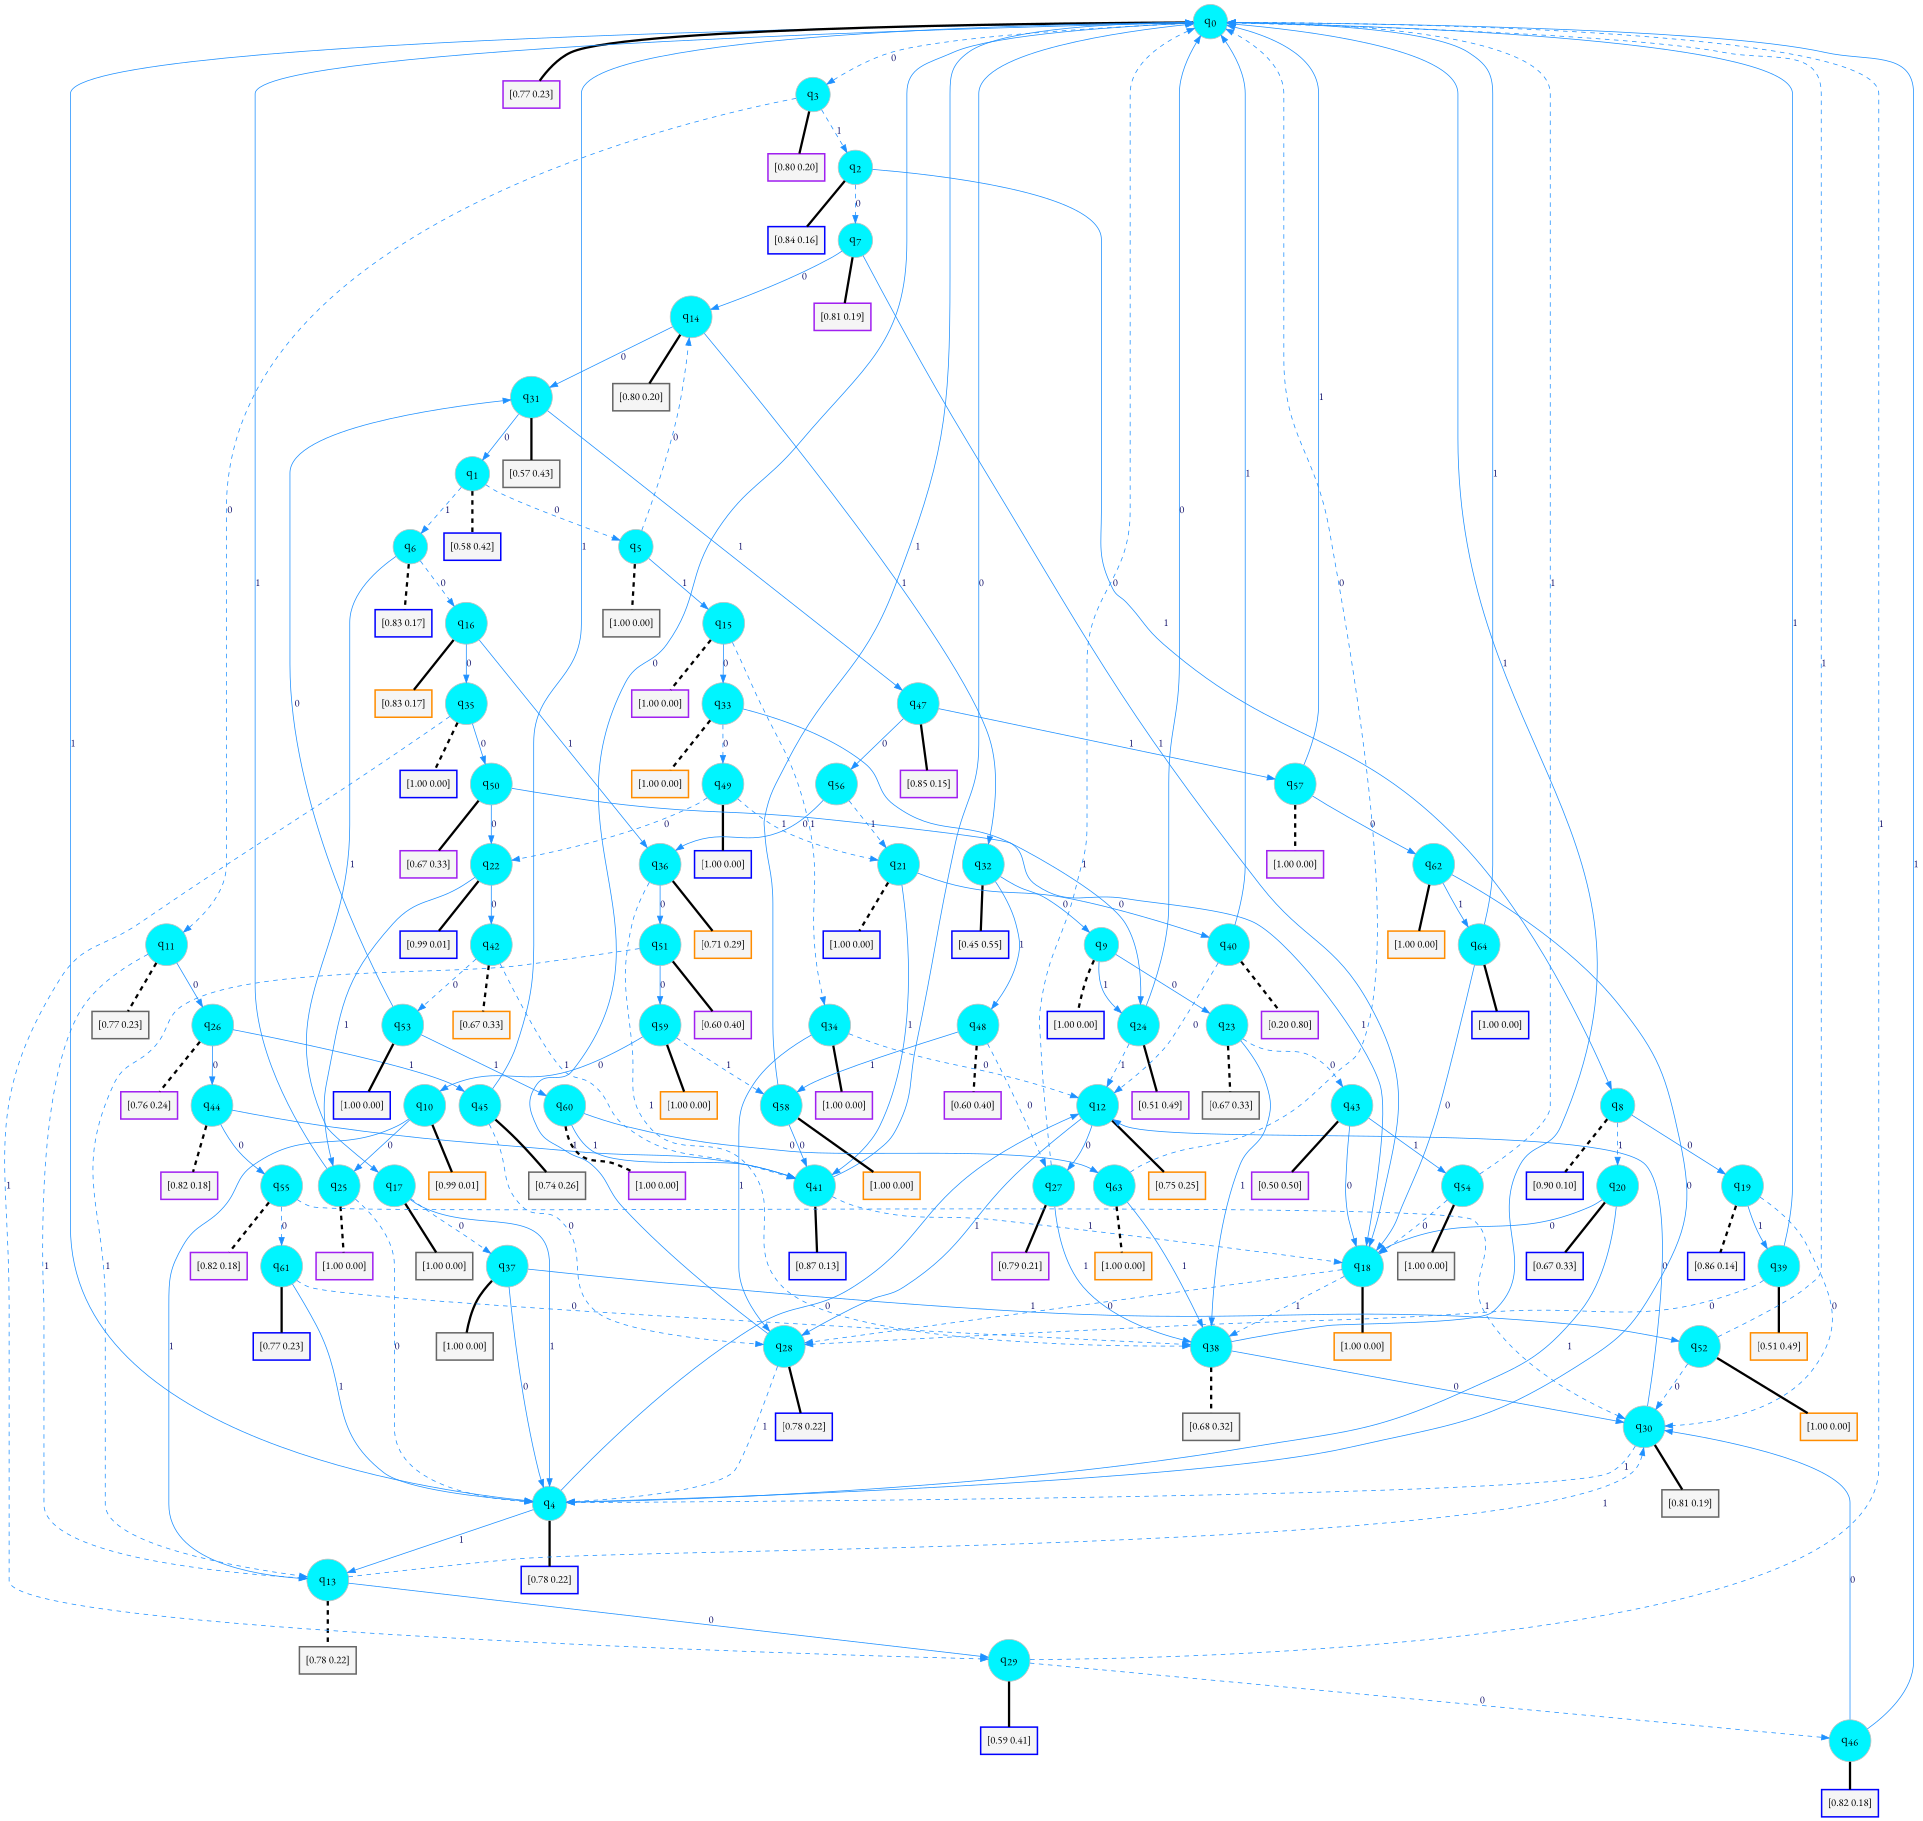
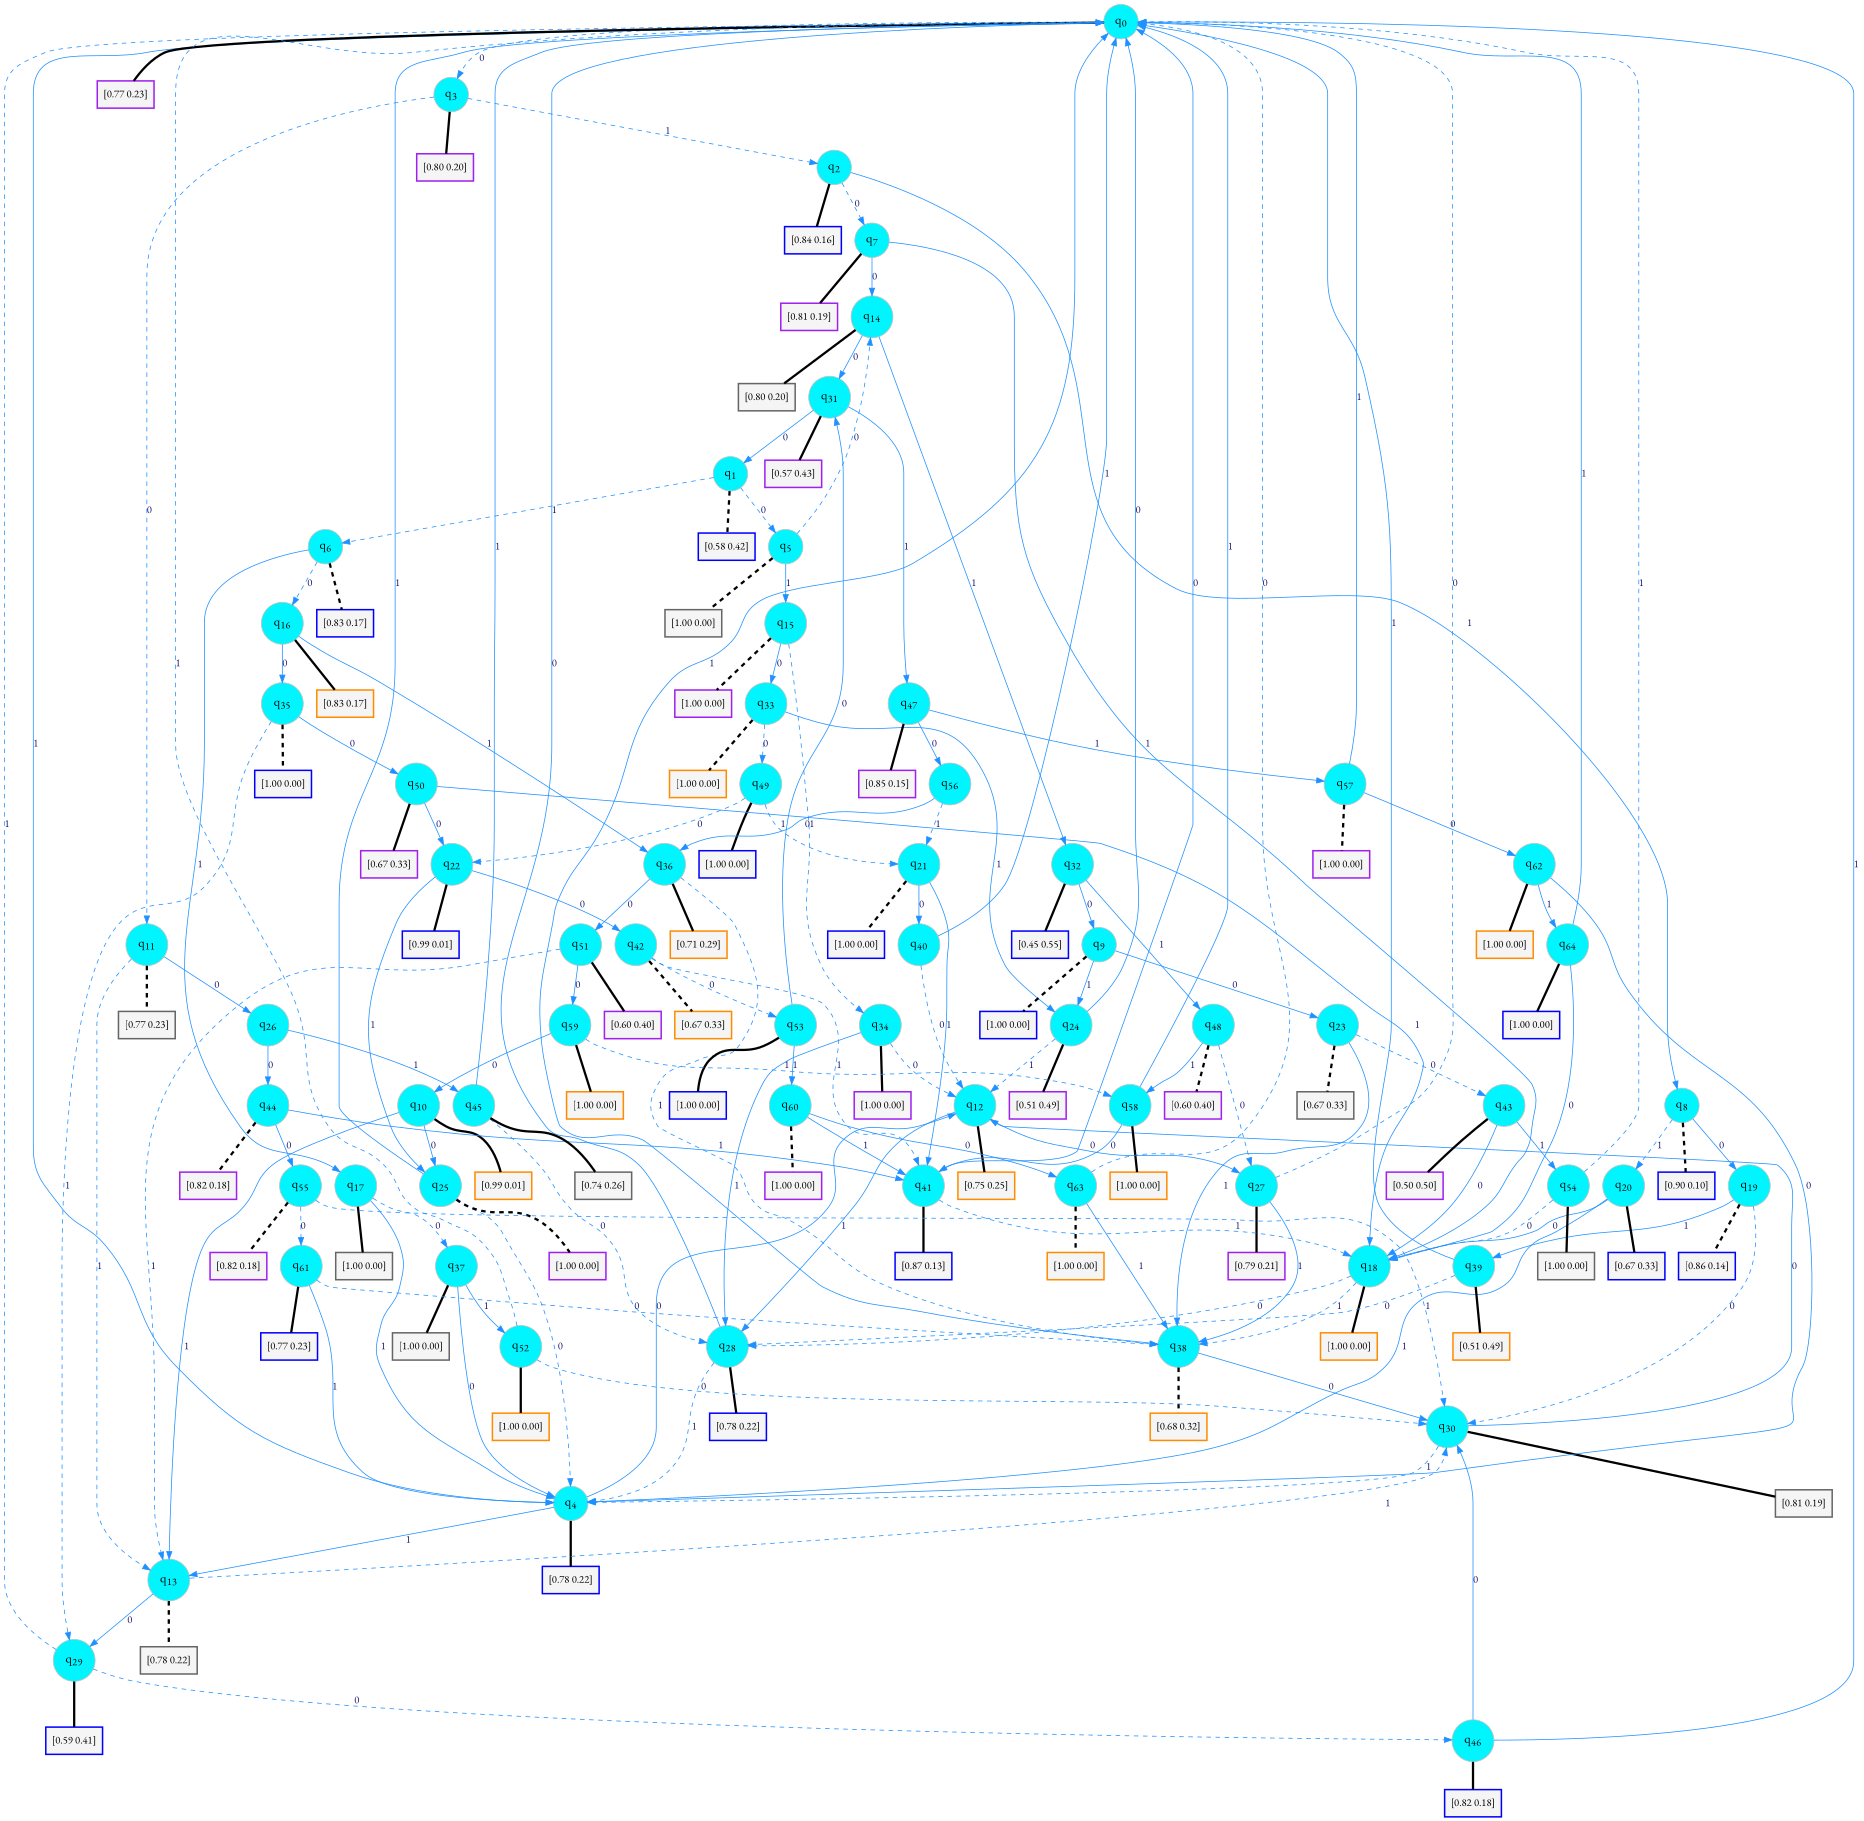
node "[0.57 0.43]": color gray40 -> purple
node "[0.20 0.80]": removed
node "[0.76 0.24]": removed
node "[0.68 0.32]": color gray40 -> darkorange
